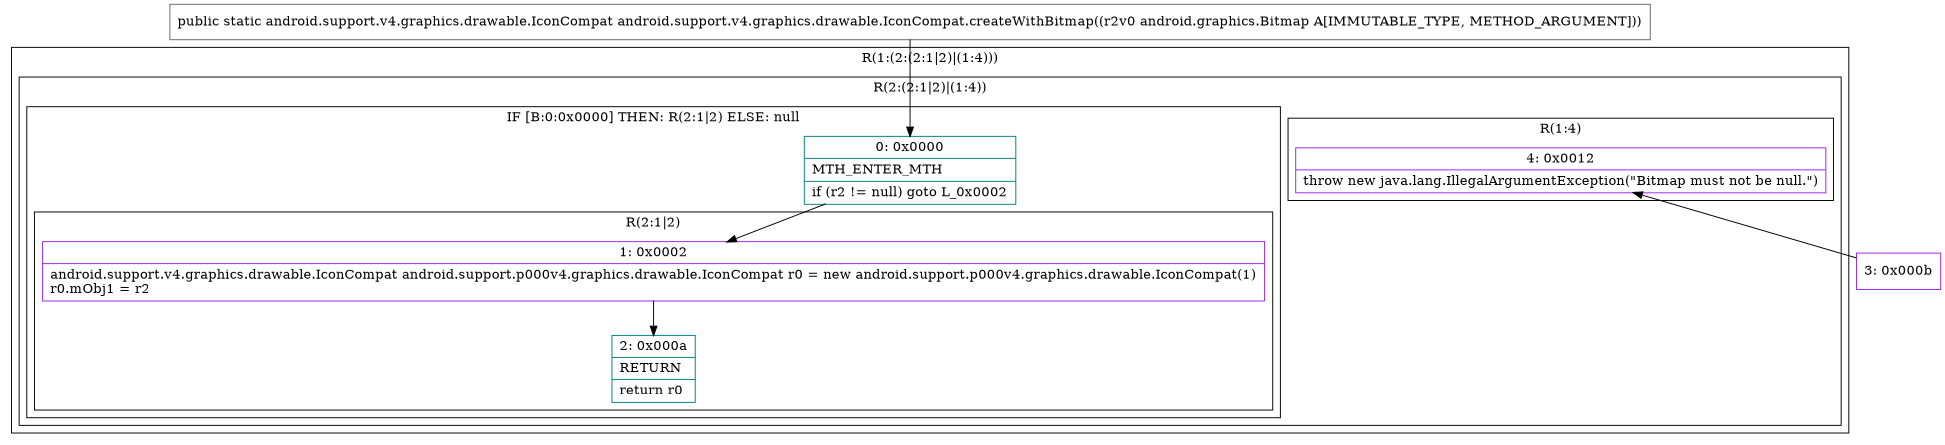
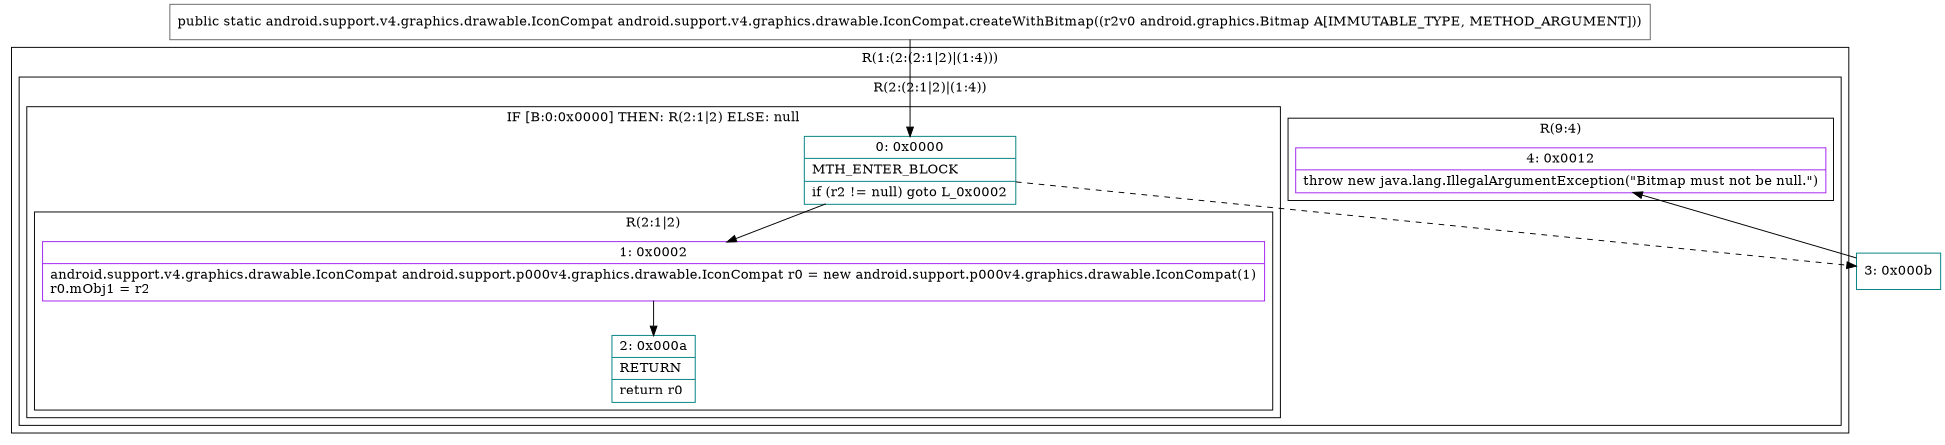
cluster "R(1:4)": label "R(1:4)" -> "R(9:4)"
node "0: 0x0000": text "MTH_ENTER_MTH" -> "MTH_ENTER_BLOCK"
edge "0: 0x0000" -> "3: 0x000b": added
node "3: 0x000b": color purple -> teal
